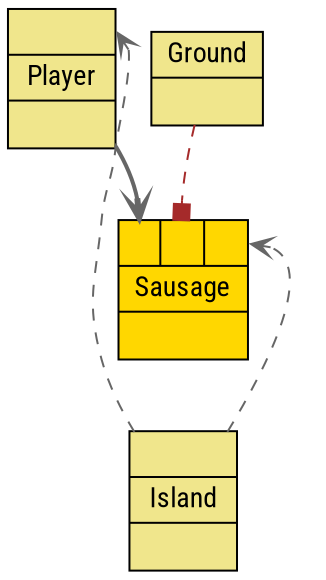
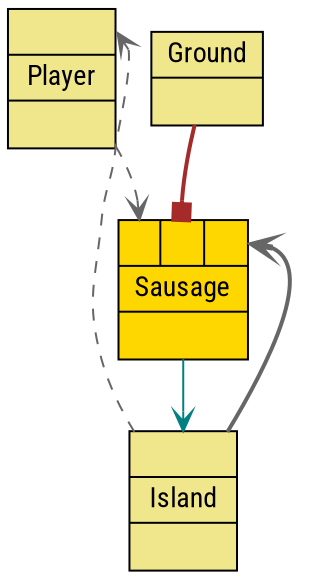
edge "Ground" -> "Sausage": style dashed -> bold
edge "Player" -> "Sausage": style bold -> dashed
edge "Island" -> "Sausage": style dashed -> bold
edge "Sausage" -> "Island": added
